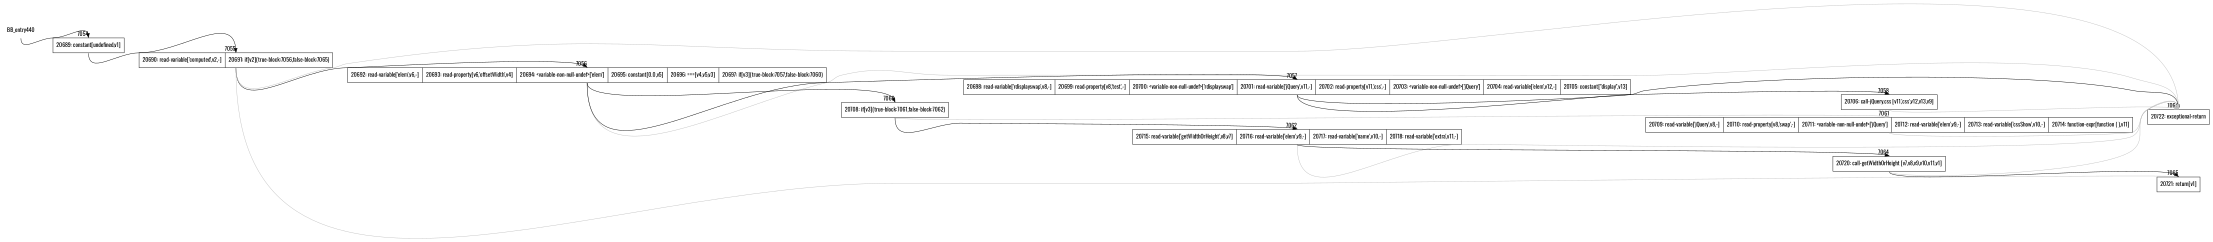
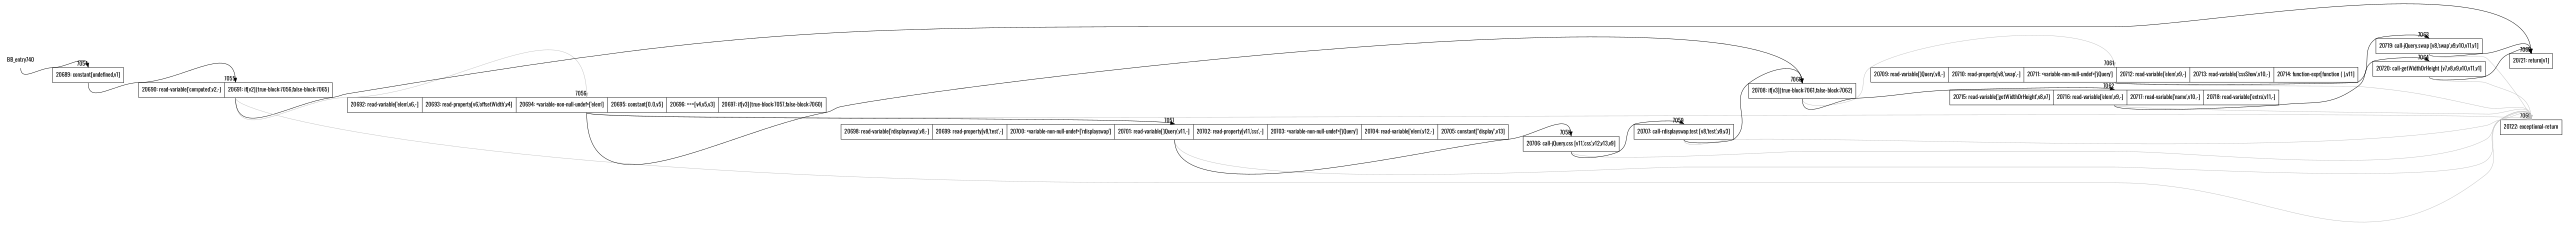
node "BB_entry440": label "BB_entry440" -> "BB_entry740"
node "20719: call-jQuery.swap [v8,'swap',v9,v10,v11,v1]": added
edge "20690: read-variable['computed',v2,-]" -> "20692: read-variable['elem',v6,-]": color black -> gray
edge "20698: read-variable['rdisplayswap',v8,-]" -> "20722: exceptional-return": color black -> gray
node "20707: call-rdisplayswap.test [v8,'test',v9,v3]": added
edge "20690: read-variable['computed',v2,-]" -> "20721: return[v1]": color gray -> black
